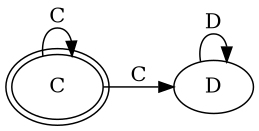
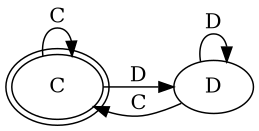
edge "C" -> "D": label "C" -> "D"
edge "D" -> "C": added, label "C"
